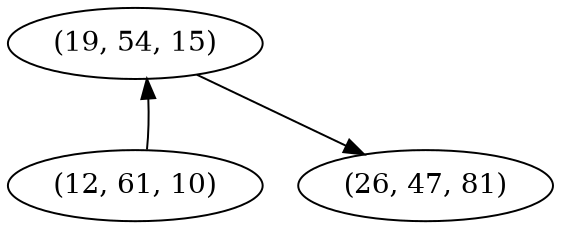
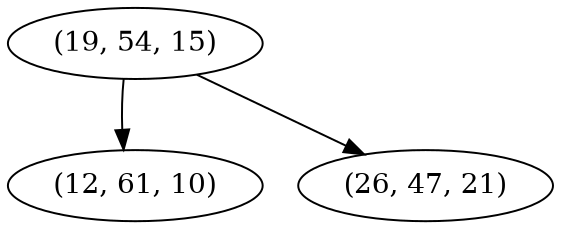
edge "(12, 61, 10)" -> "(19, 54, 15)": reversed
node "(26, 47, 81)": label "(26, 47, 81)" -> "(26, 47, 21)"
